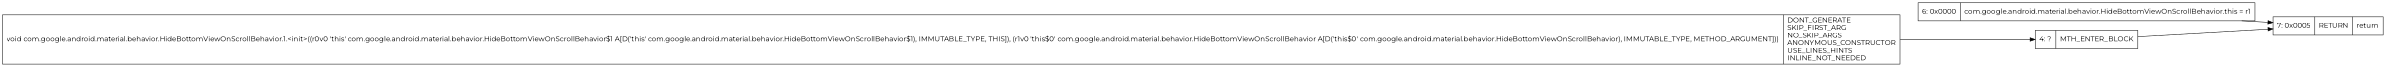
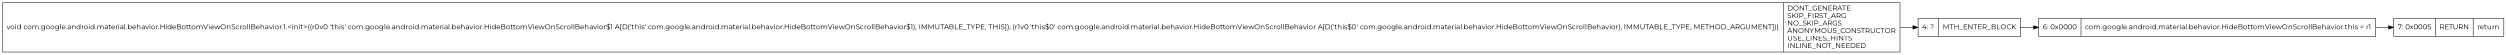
edge "4: ?" -> "7: 0x0005": now "4: ?" -> "6: 0x0000"
